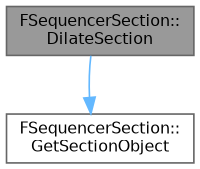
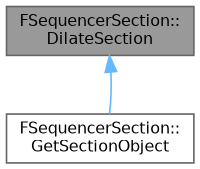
edge "FSequencerSection:: DilateSection" -> "FSequencerSection:: GetSectionObject": reversed
